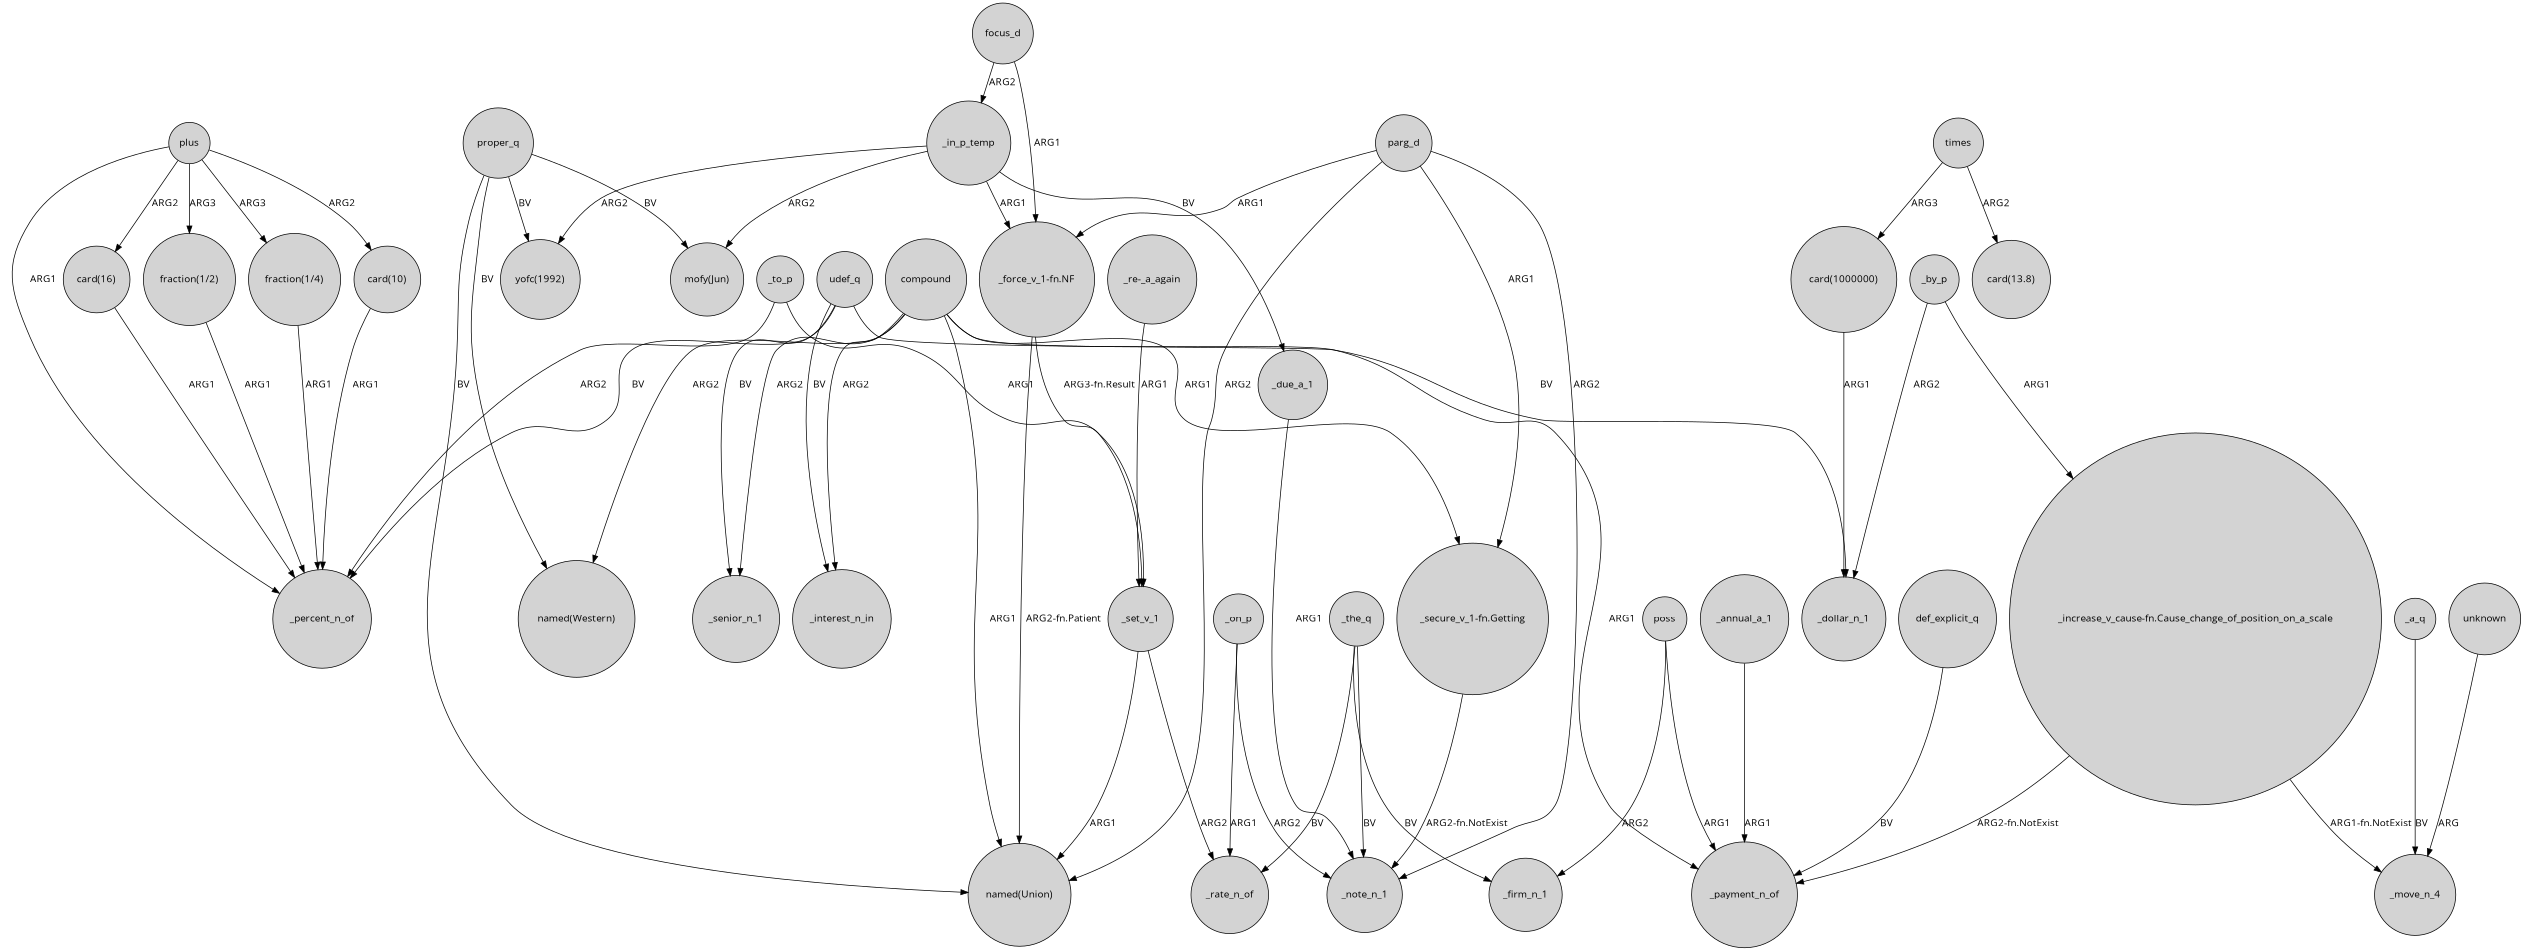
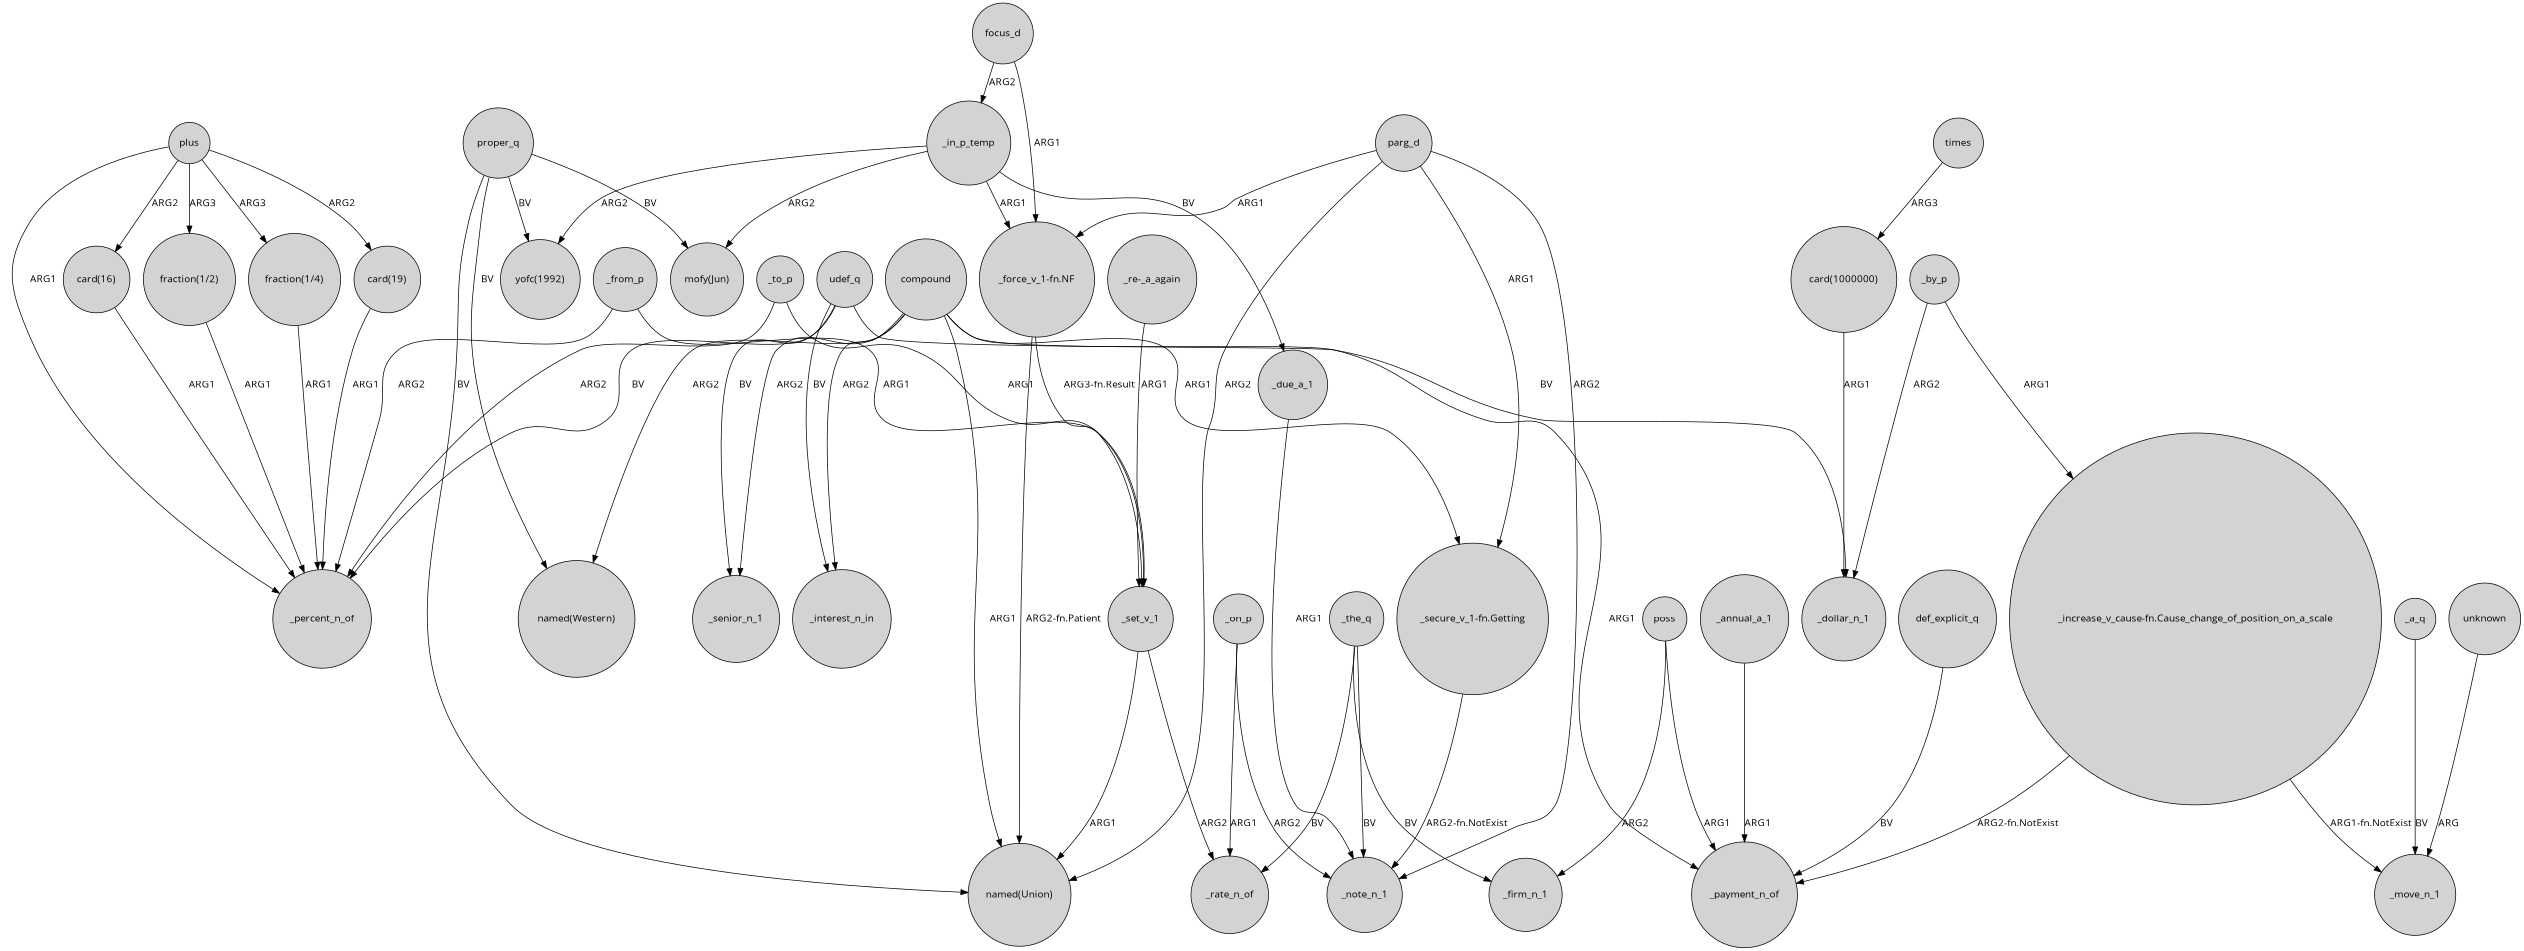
node "card(10)": label "card(10)" -> "card(19)"
node "_from_p": added
node "card(13.8)": removed
node "_move_n_4": label "_move_n_4" -> "_move_n_1"
